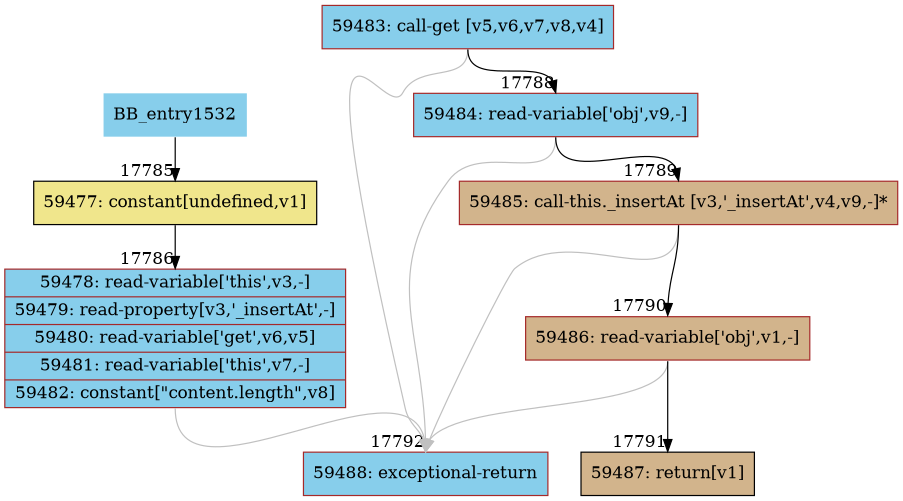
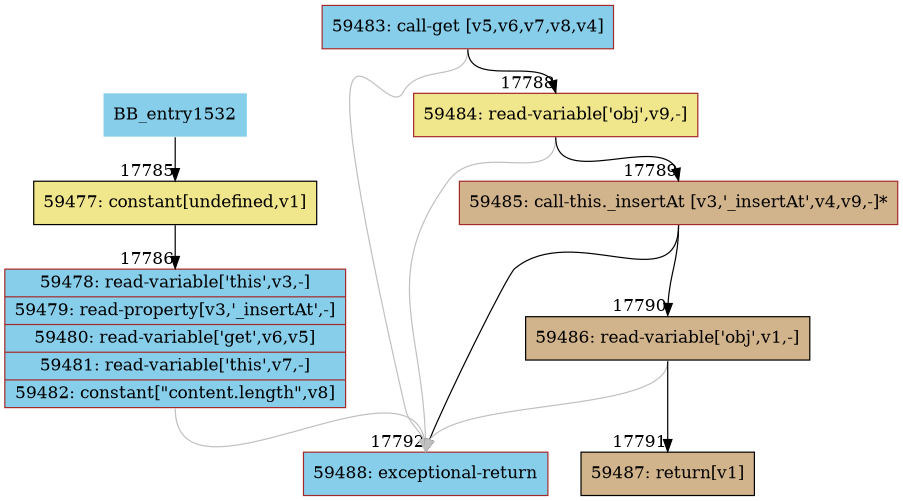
node "59484: read-variable['obj',v9,-]": fillcolor skyblue -> khaki
edge "59485: call-this._insertAt [v3,'_insertAt',v4,v9,-]*" -> "59488: exceptional-return": color gray -> black
node "59486: read-variable['obj',v1,-]": color brown -> black
